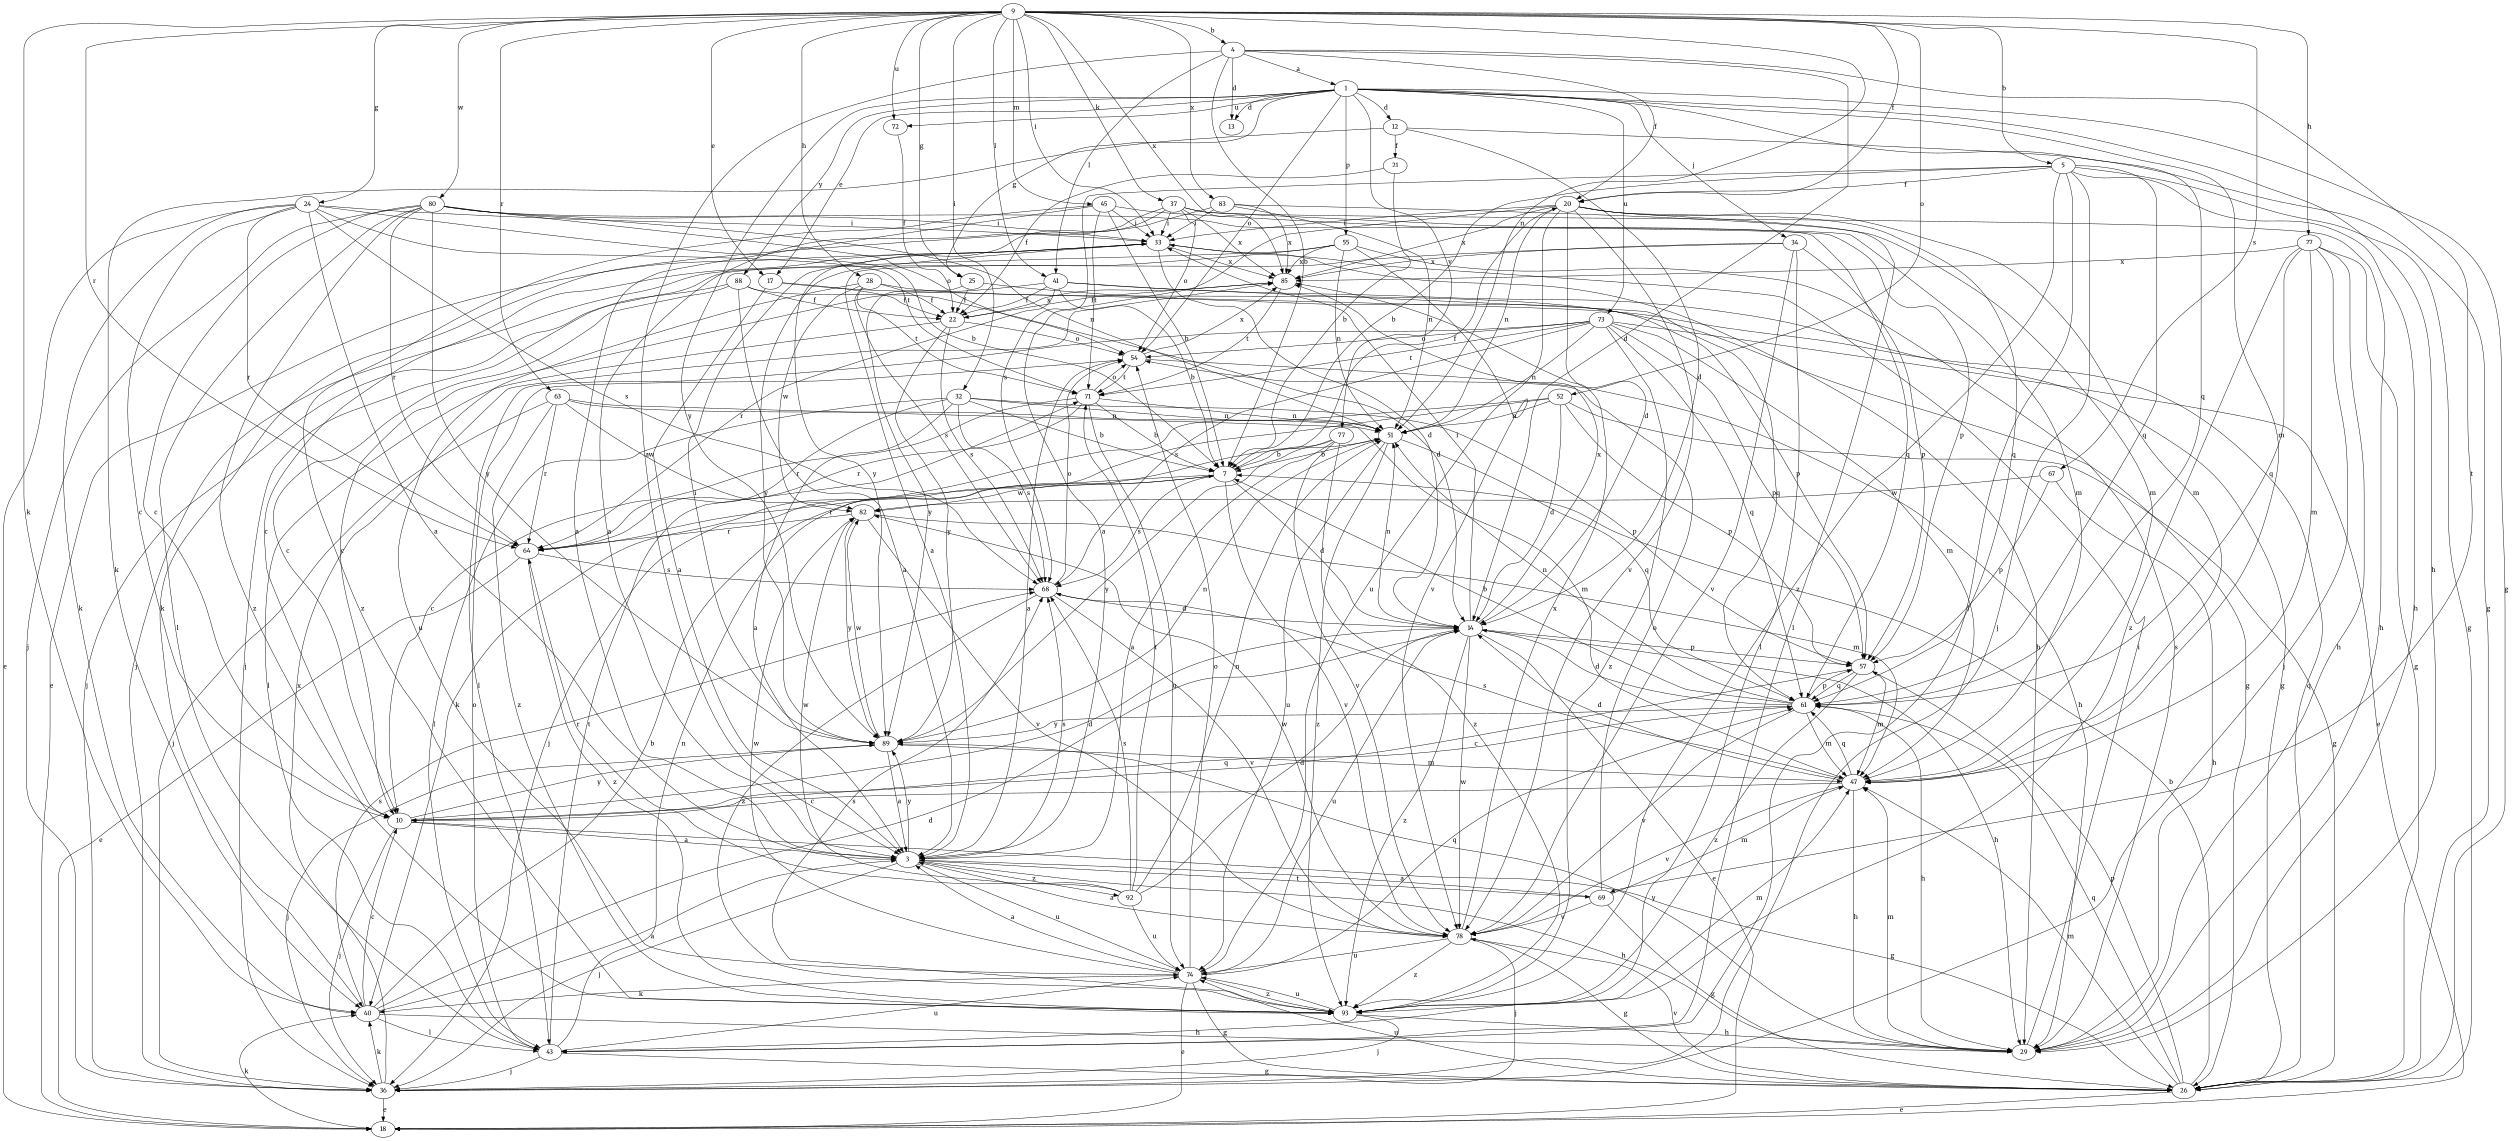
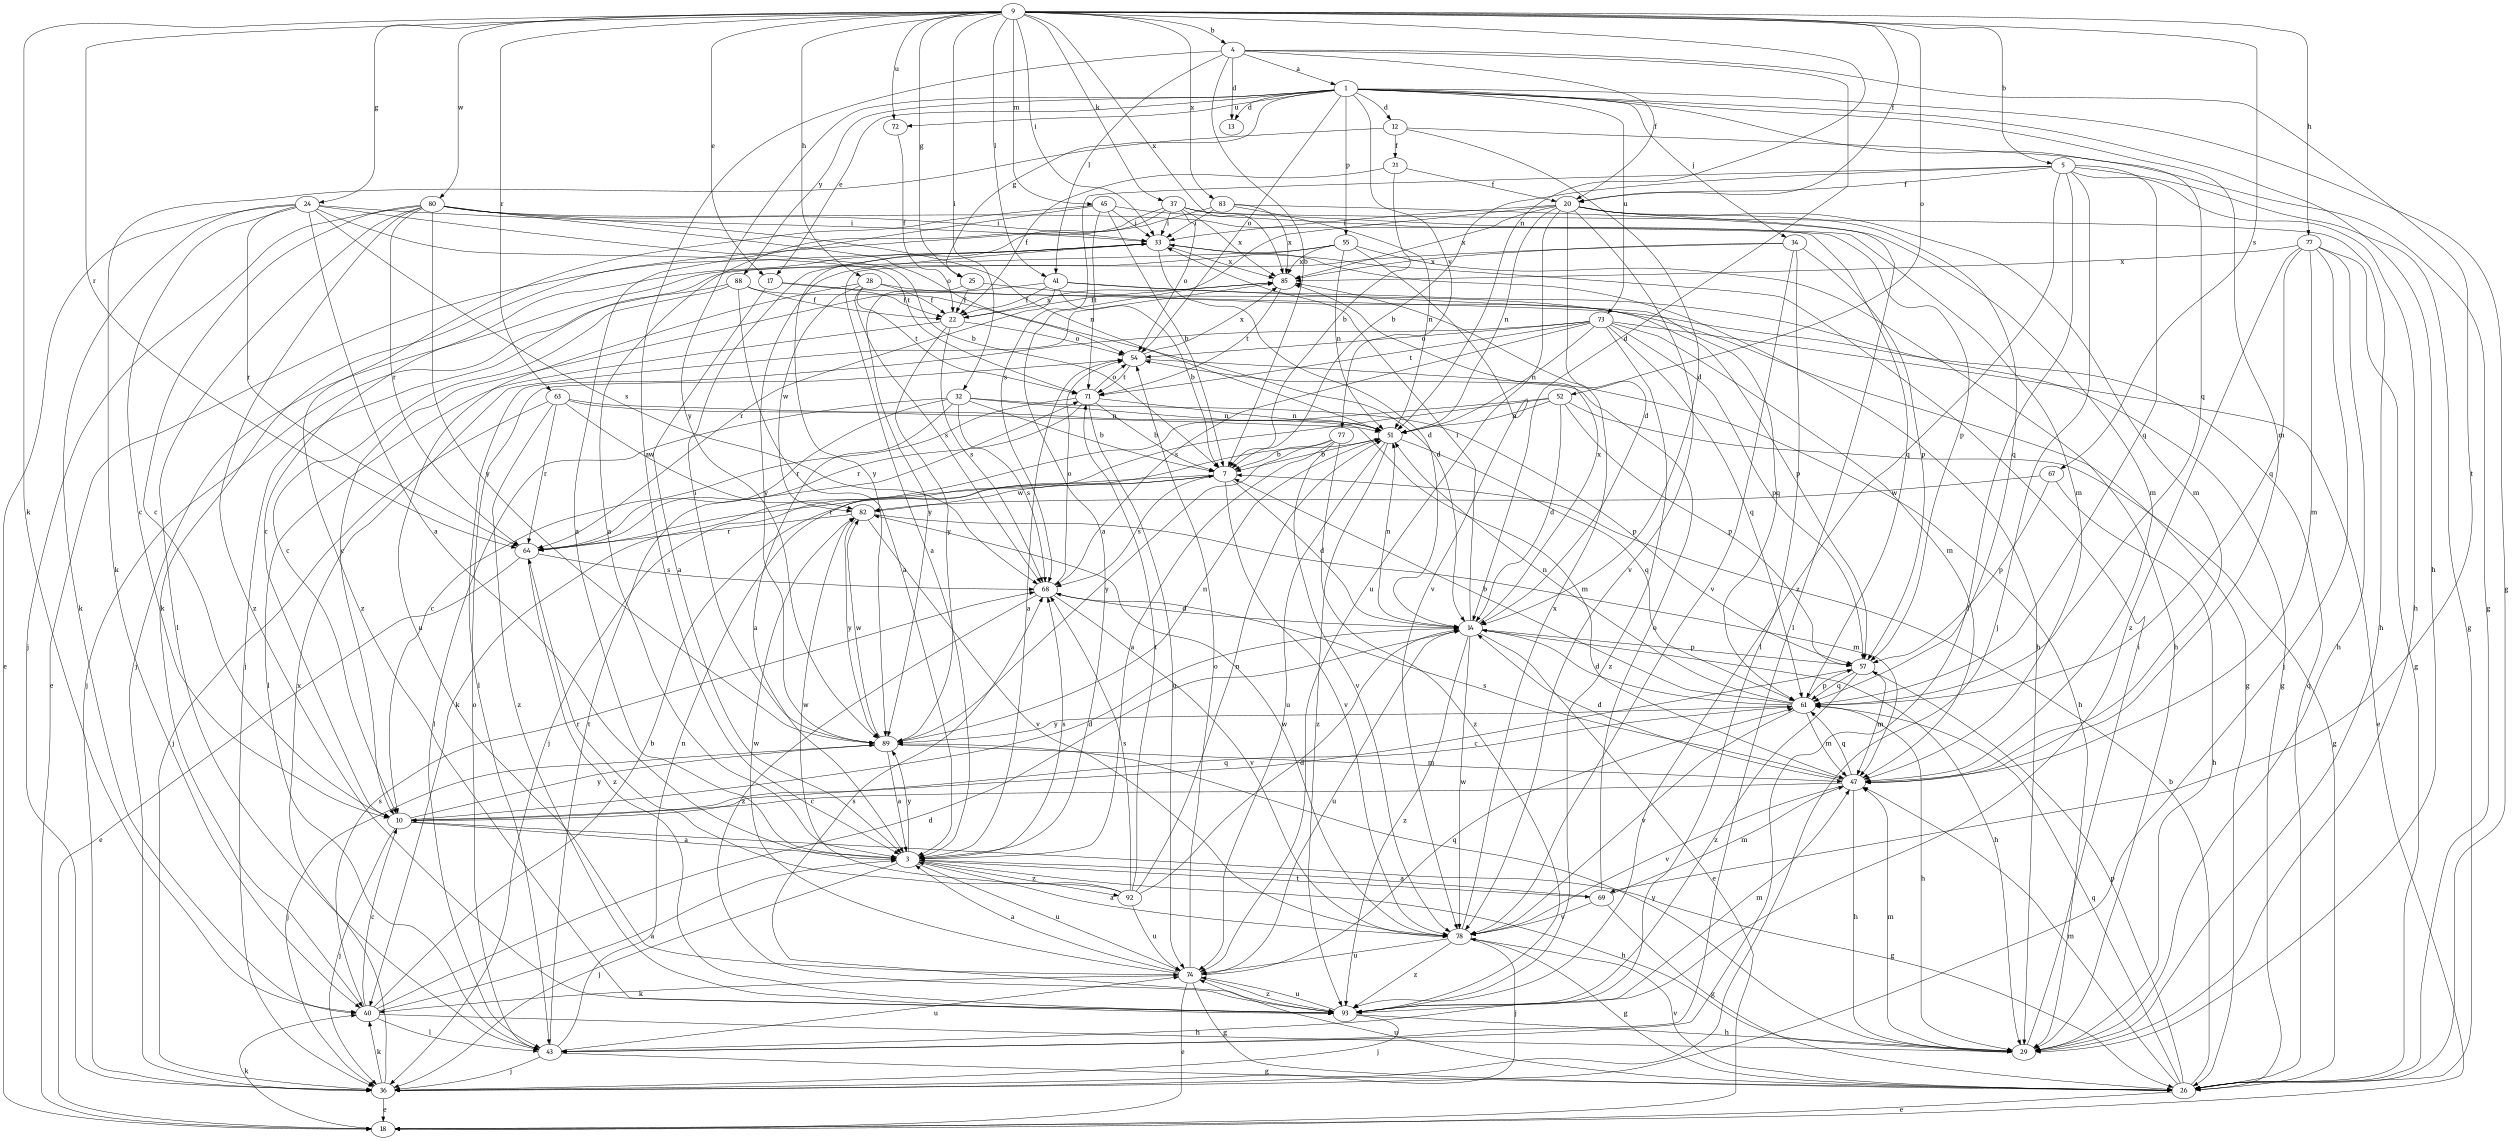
edge "7" -> "20": now "21" -> "20"
edge "55" -> "29": label "s" -> "h"
